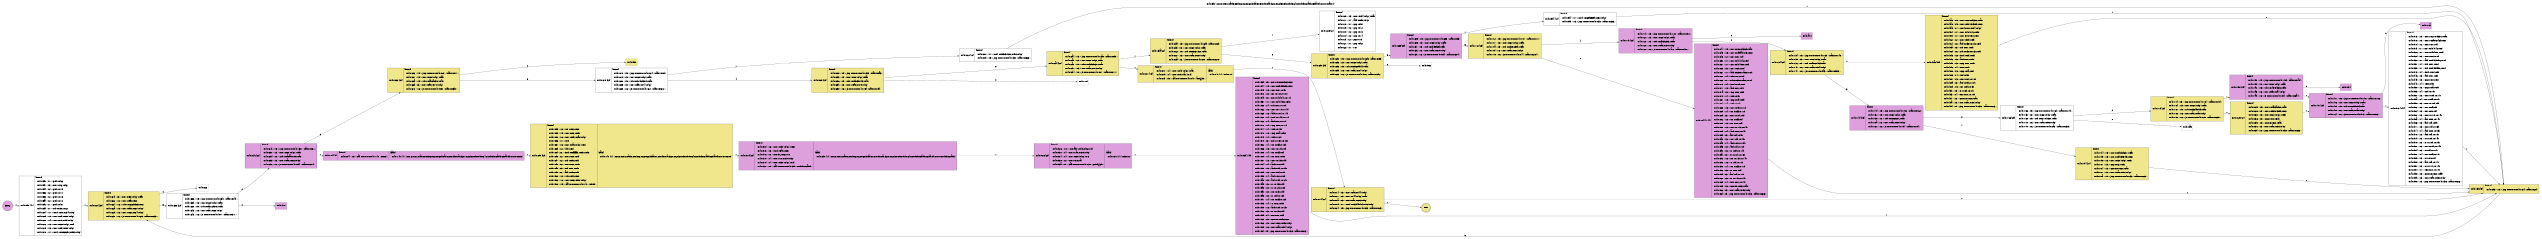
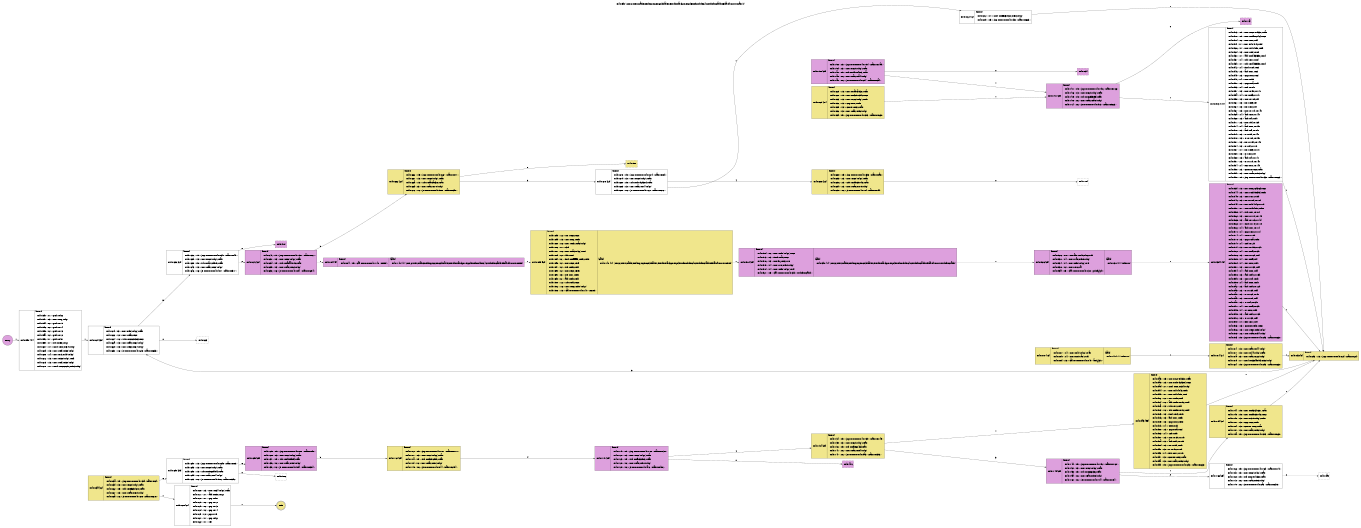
node "0x4019d4 [12]": removed
node "0x4016a4 [22]": removed
node "0x4016d0 [25]": fillcolor khaki -> white
node "0x40177f [25]": removed
node "0x401844 [144]": removed
edge "0x401814 [21]" -> "Exit": now "0x401c0e [21]" -> "Exit"
node "0x40161f [23]": fillcolor khaki -> white
